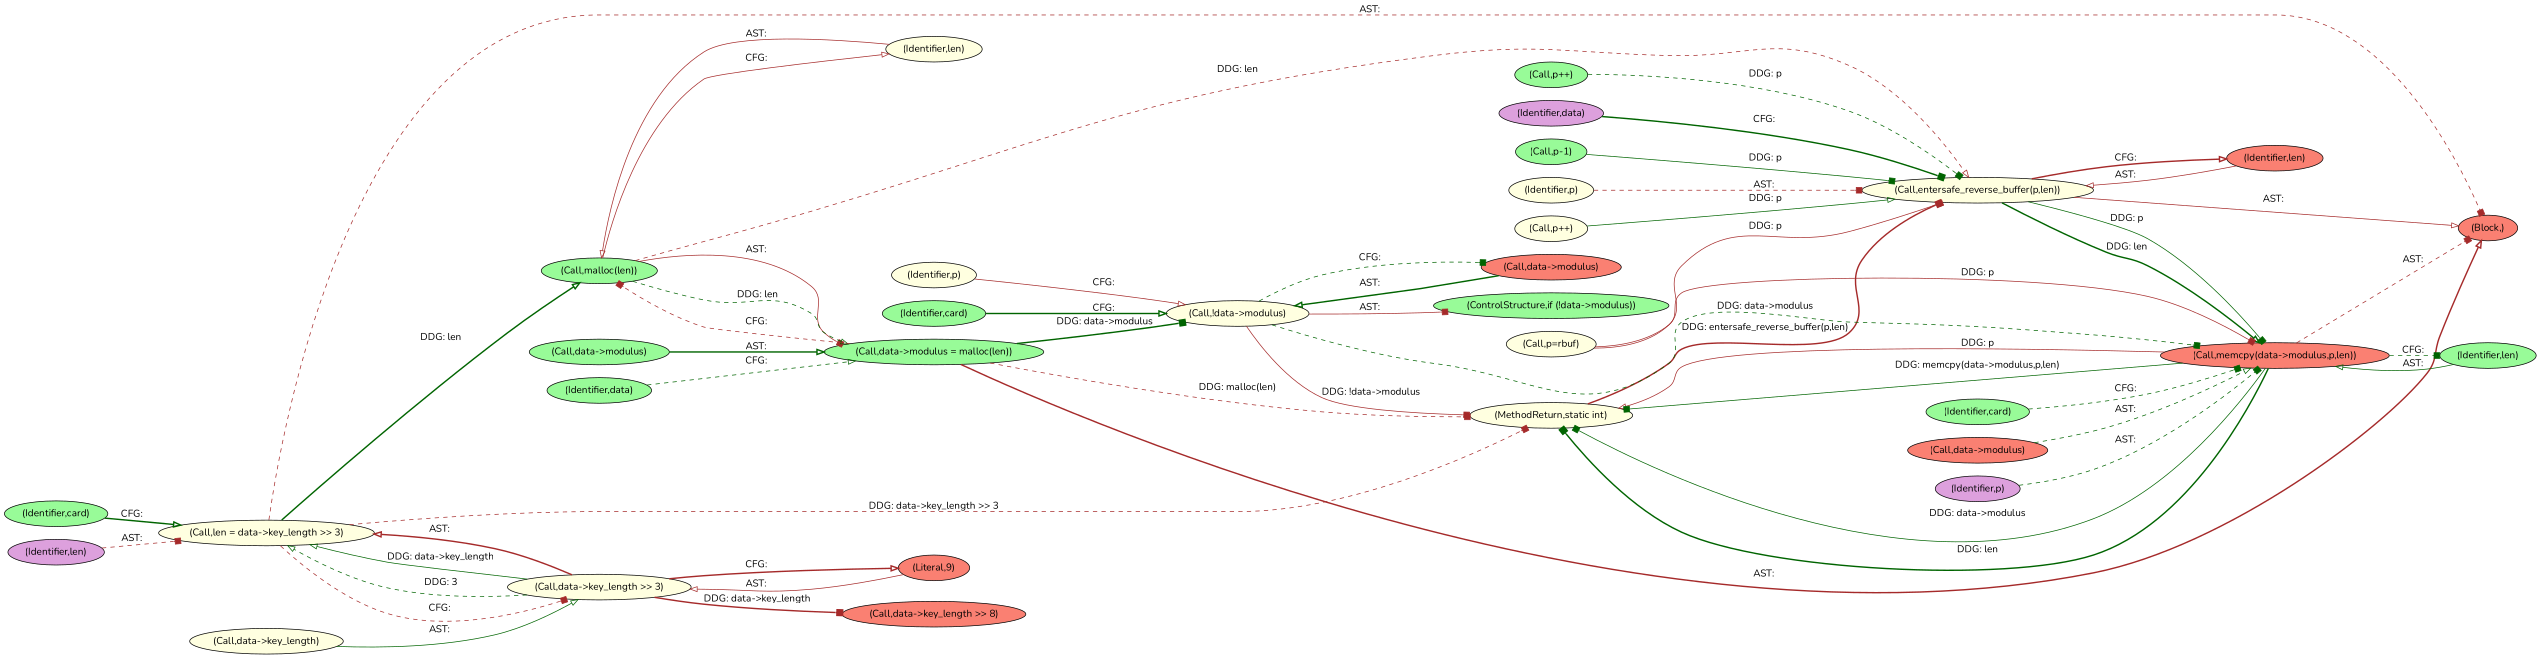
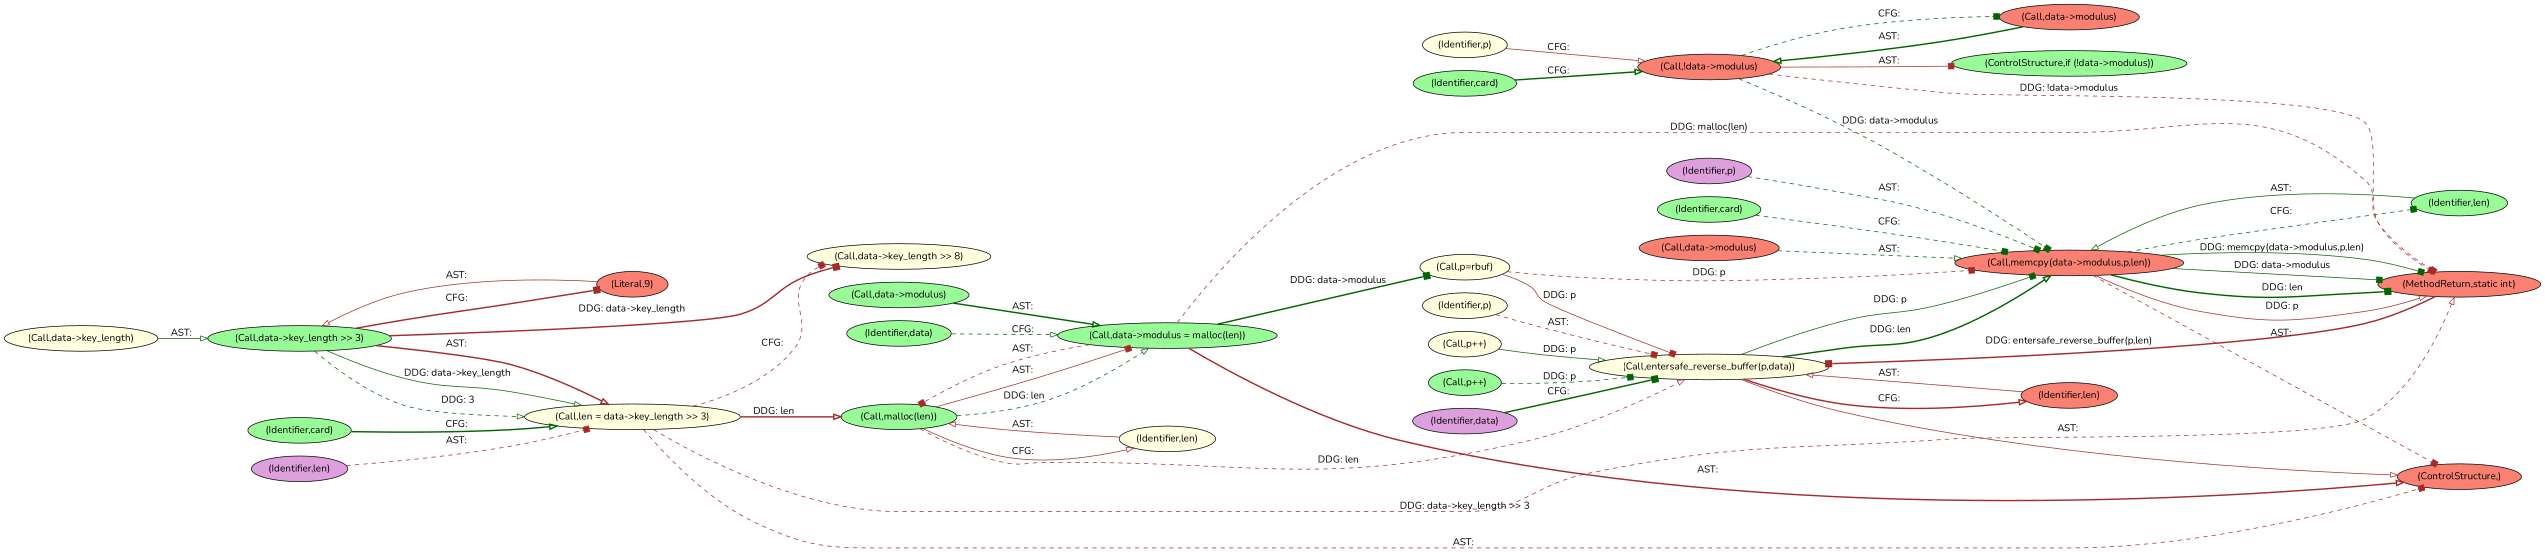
node "(Call,p-1)": removed
node "(Call,entersafe_reverse_buffer(p,len))": label "(Call,entersafe_reverse_buffer(p,len))" -> "(Call,entersafe_reverse_buffer(p,data))"
node "(Block,)": label "(Block,)" -> "(ControlStructure,)"
edge "(Call,p=rbuf)" -> "(Call,memcpy(data->modulus,p,len))": style solid -> dashed
node "(Call,!data->modulus)": fillcolor lightyellow -> salmon
edge "(Call,data->modulus = malloc(len))" -> "(Call,malloc(len))": label "CFG: " -> "AST: "
edge "(Call,data->modulus = malloc(len))" -> "(Call,!data->modulus)": now "(Call,data->modulus = malloc(len))" -> "(Call,p=rbuf)"
edge "(Call,len = data->key_length >> 3)" -> "(Call,malloc(len))": color darkgreen -> brown
edge "(Call,!data->modulus)" -> "(MethodReturn,static int)": style solid -> dashed
node "(MethodReturn,static int)": fillcolor lightyellow -> salmon
edge "(Call,len = data->key_length >> 3)" -> "(MethodReturn,static int)": arrowhead box -> onormal
edge "(Call,data->key_length >> 3)" -> "(Literal,9)": arrowhead onormal -> box
node "(Call,data->key_length >> 3)": fillcolor lightyellow -> palegreen
node "(Call,data->key_length >> 8)": fillcolor salmon -> lightyellow
edge "(Call,len = data->key_length >> 3)" -> "(Call,data->key_length >> 3)": now "(Call,len = data->key_length >> 3)" -> "(Call,data->key_length >> 8)"
